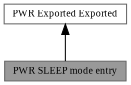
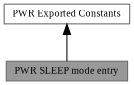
node "PWR Exported Exported": label "PWR Exported Exported" -> "PWR Exported Constants"
